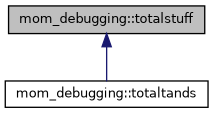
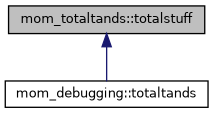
node "mom_debugging::totalstuff": label "mom_debugging::totalstuff" -> "mom_totaltands::totalstuff"
